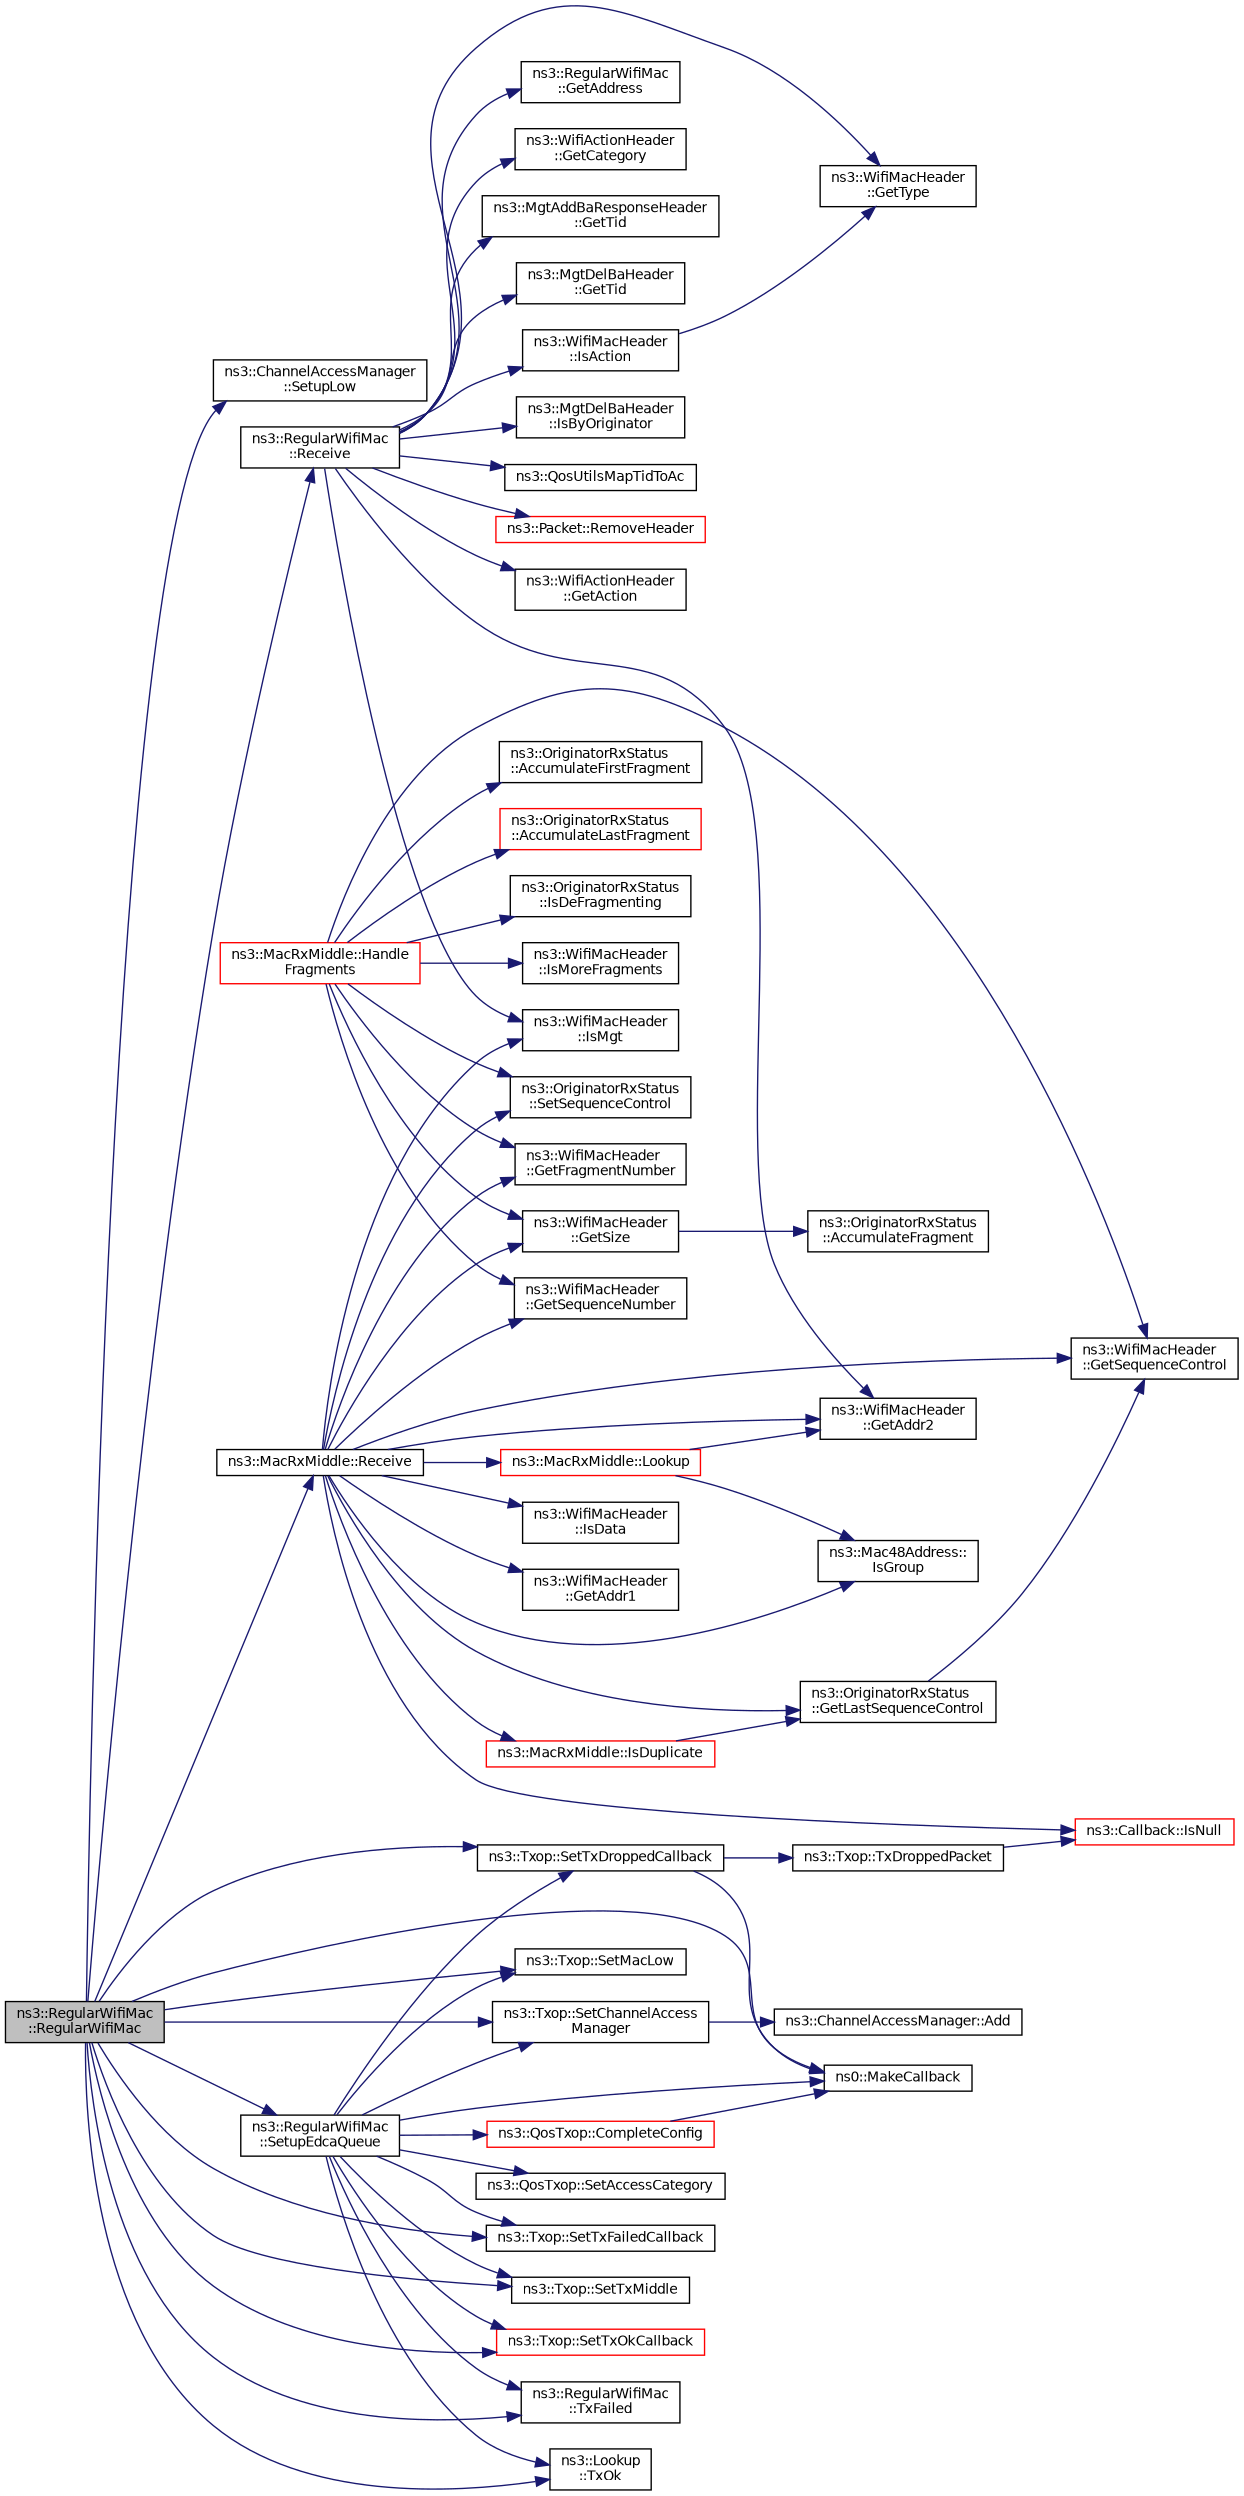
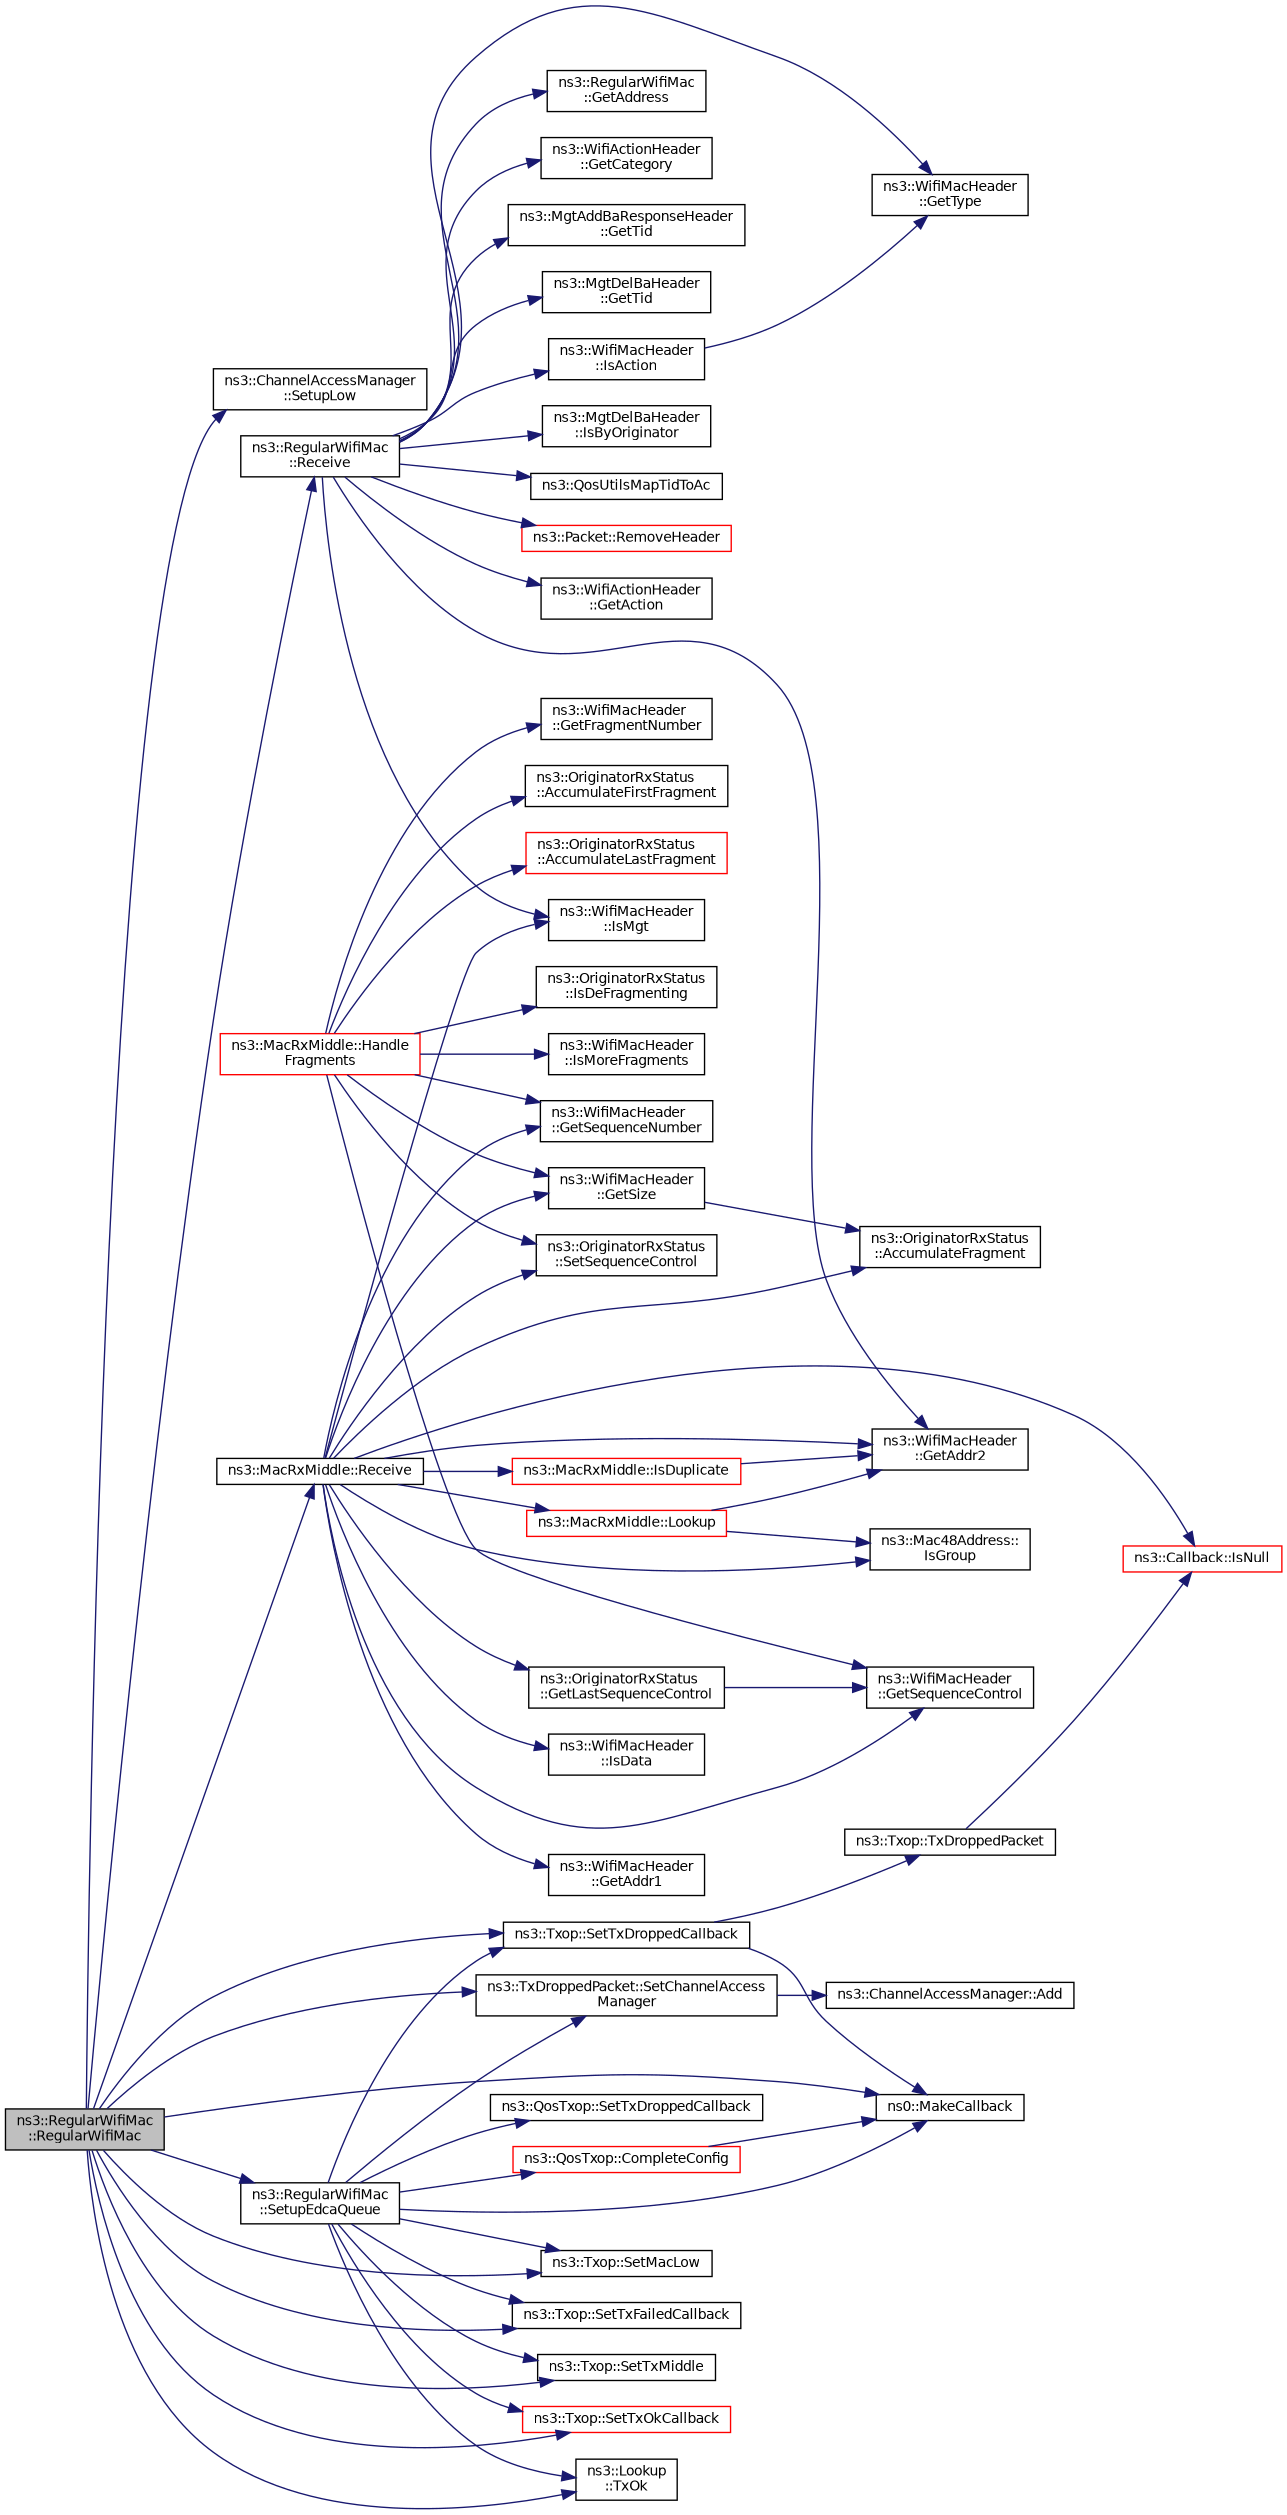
edge "ns3::MacRxMiddle::Receive" -> "ns3::WifiMacHeader ::GetFragmentNumber": now "ns3::MacRxMiddle::Receive" -> "ns3::OriginatorRxStatus ::AccumulateFragment"
edge "ns3::MacRxMiddle::IsDuplicate" -> "ns3::OriginatorRxStatus ::GetLastSequenceControl": now "ns3::MacRxMiddle::IsDuplicate" -> "ns3::WifiMacHeader ::GetAddr2"
node "ns3::Txop::SetChannelAccess Manager": label "ns3::Txop::SetChannelAccess Manager" -> "ns3::TxDroppedPacket::SetChannelAccess Manager"
node "ns3::QosTxop::SetAccessCategory": label "ns3::QosTxop::SetAccessCategory" -> "ns3::QosTxop::SetTxDroppedCallback"
node "ns3::RegularWifiMac ::TxFailed": removed
